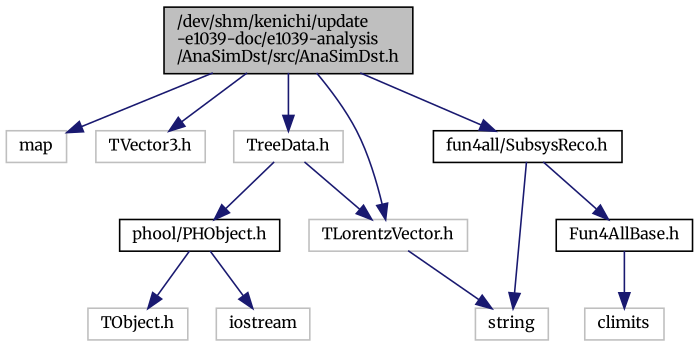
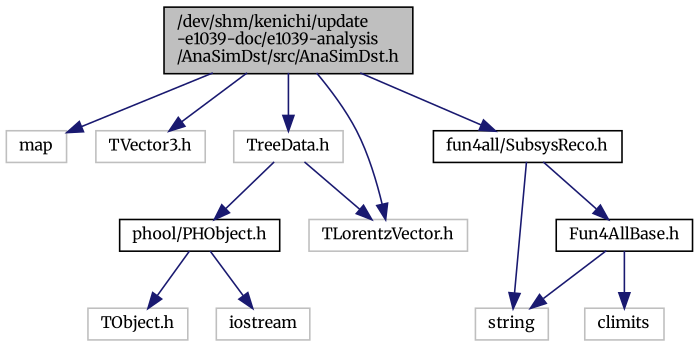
edge "TLorentzVector.h" -> "string": now "Fun4AllBase.h" -> "string"
